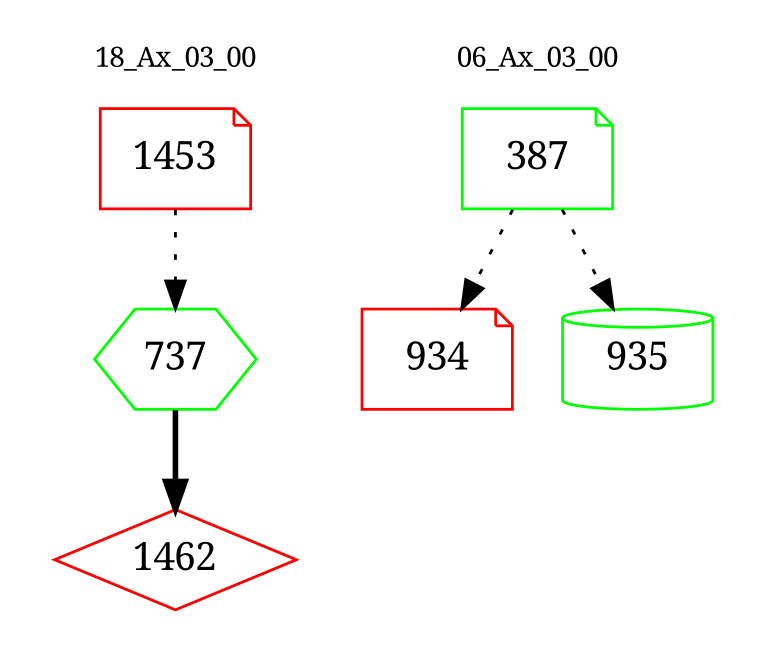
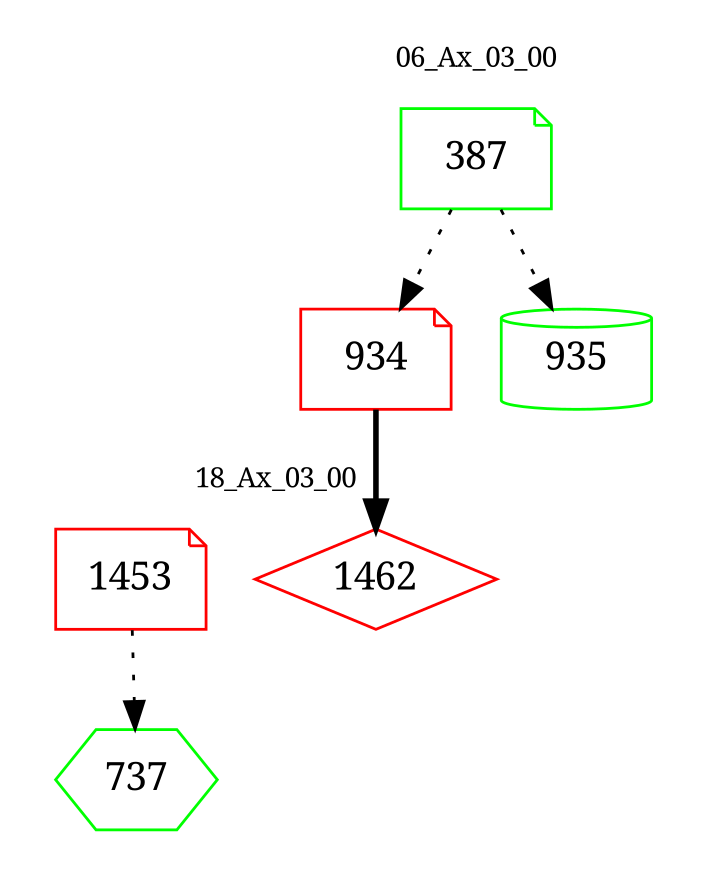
edge "737" -> "1462": now "934" -> "1462"
